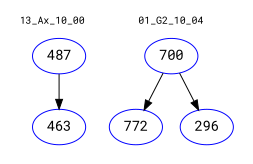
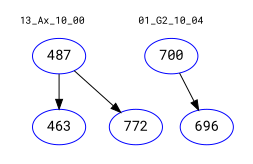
edge "700" -> "772": now "487" -> "772"
node "296": label "296" -> "696"
